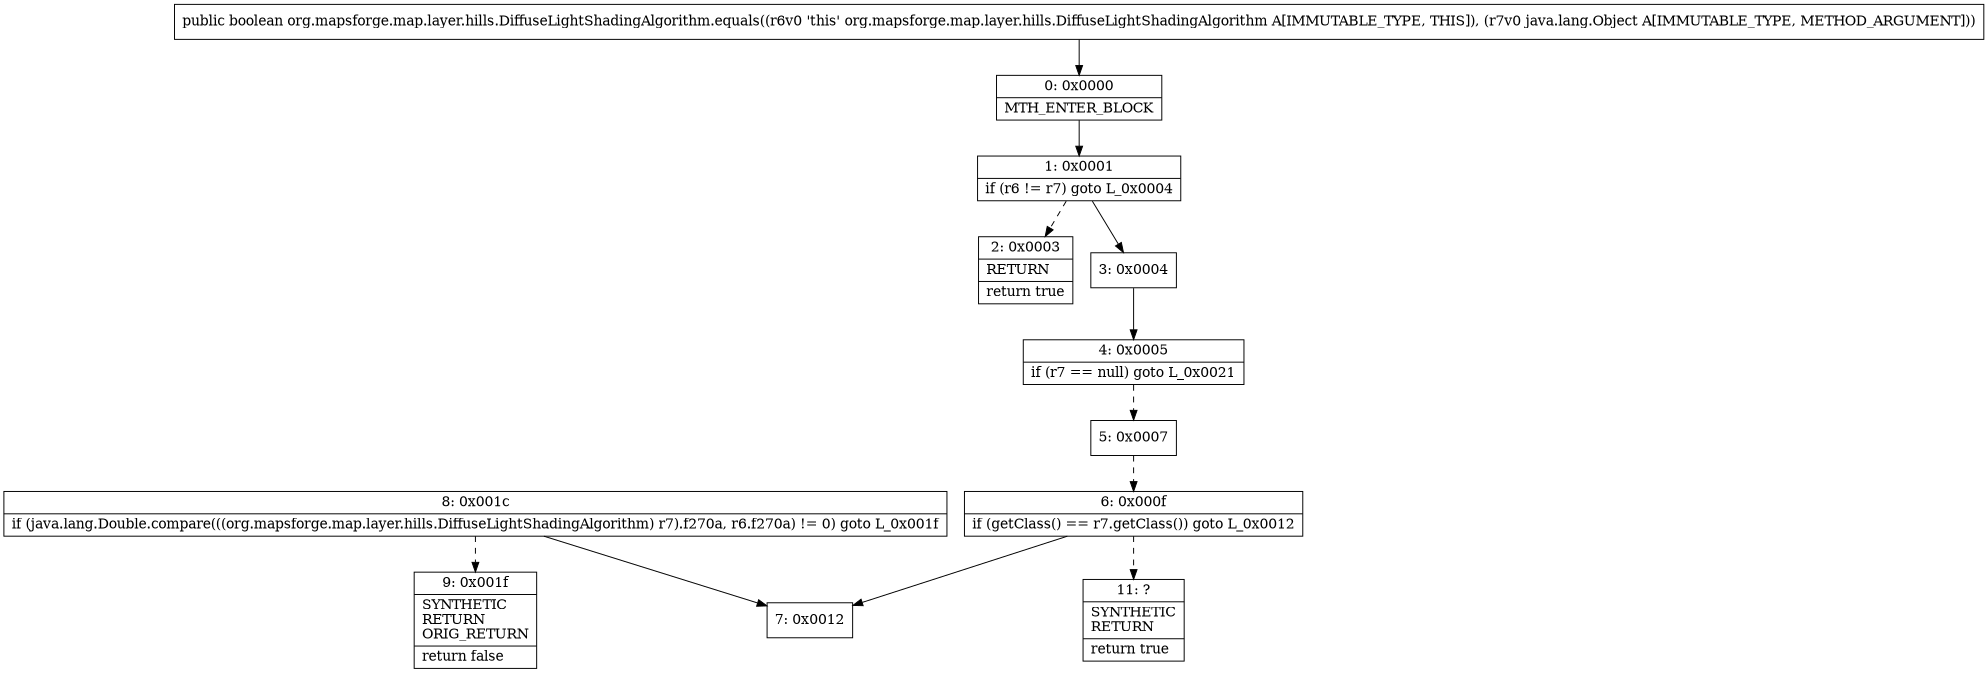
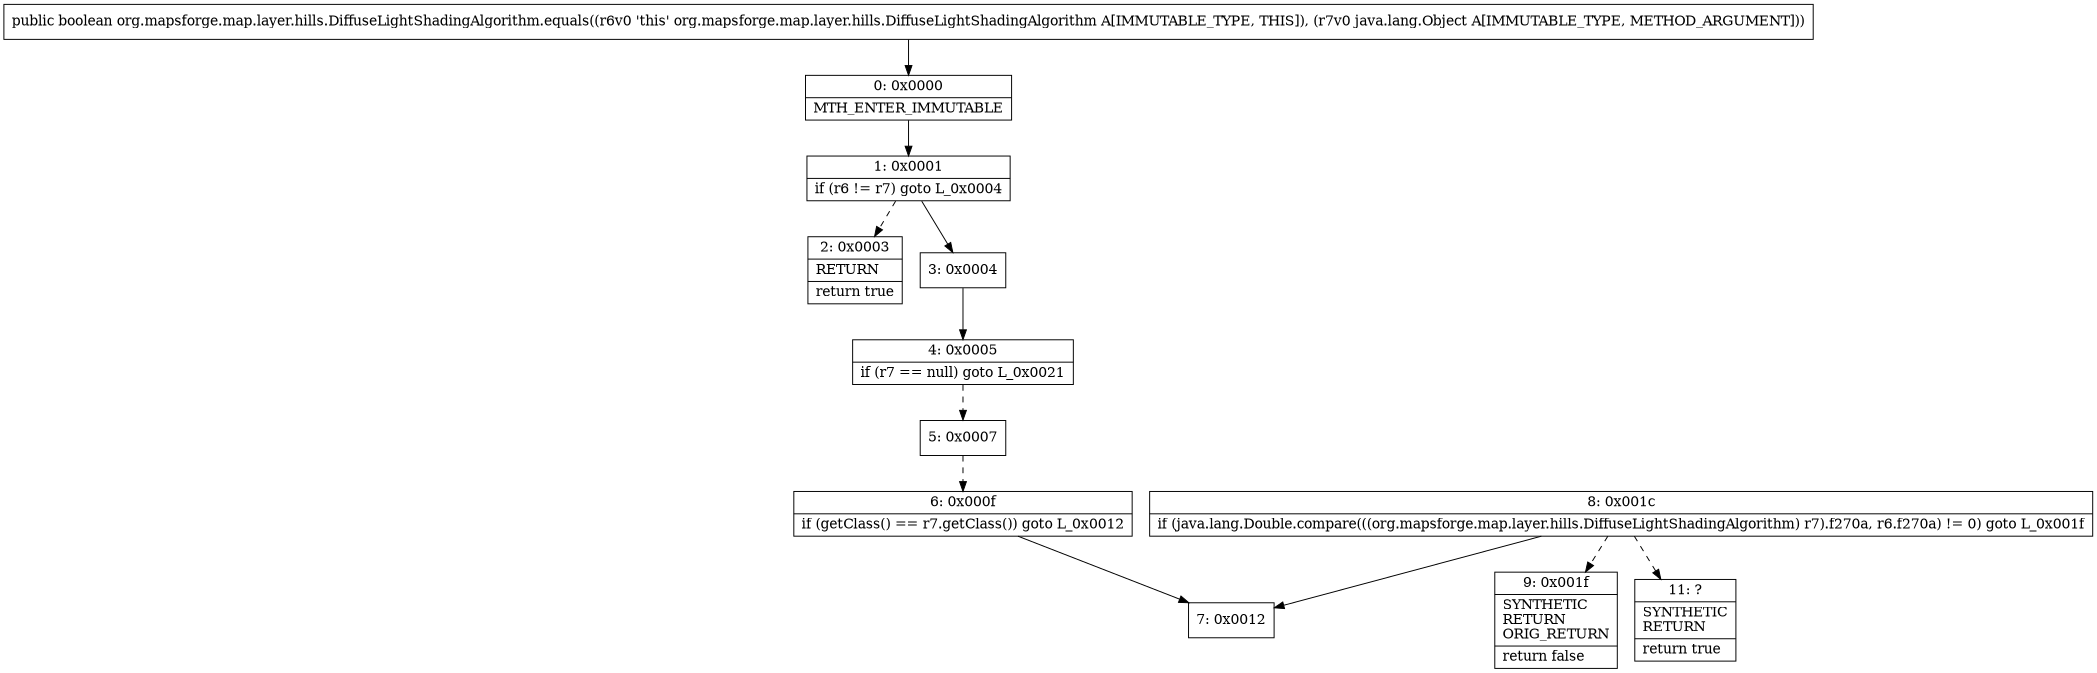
node "0: 0x0000": text "MTH_ENTER_BLOCK" -> "MTH_ENTER_IMMUTABLE"
edge "6: 0x000f" -> "11: ?": now "8: 0x001c" -> "11: ?"
